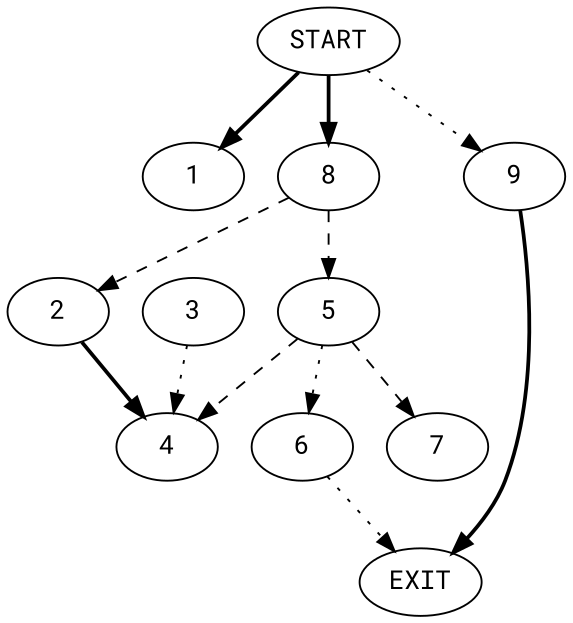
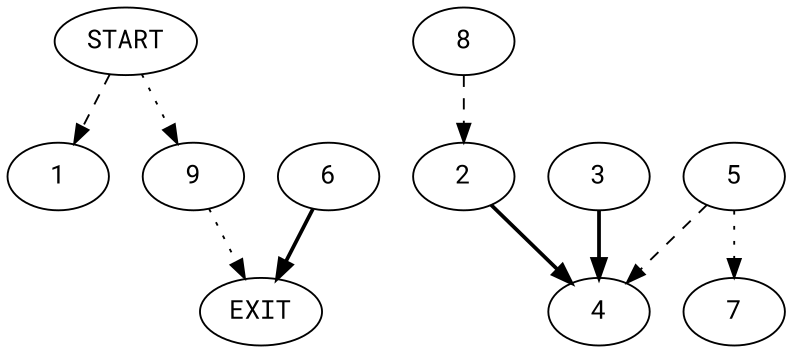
edge "START" -> "8": removed
edge "START" -> "1": style bold -> dashed
edge "8" -> "5": removed
edge "3" -> "4": style dotted -> bold
edge "5" -> "6": removed
edge "5" -> "7": style dashed -> dotted
edge "9" -> "EXIT": style bold -> dotted
edge "6" -> "EXIT": style dotted -> bold
